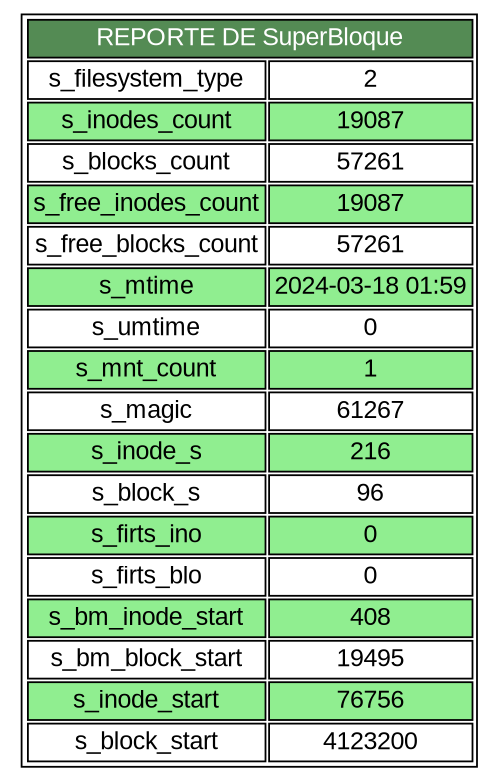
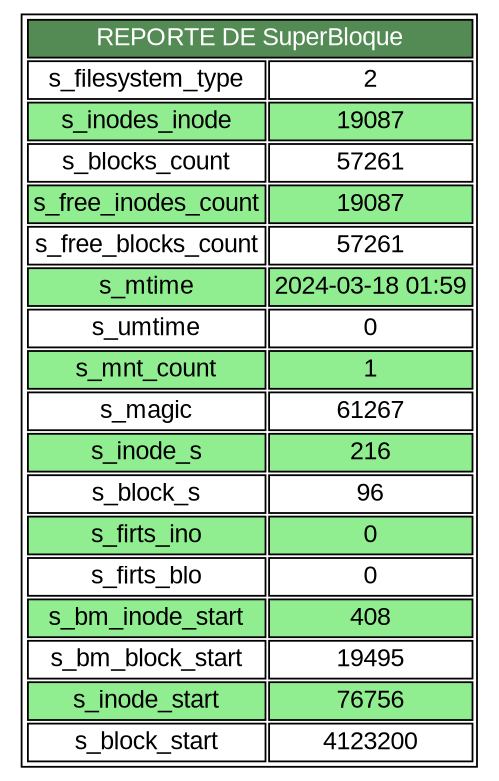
node "REPORTE DE SuperBloque": text "s_inodes_count" -> "s_inodes_inode"
